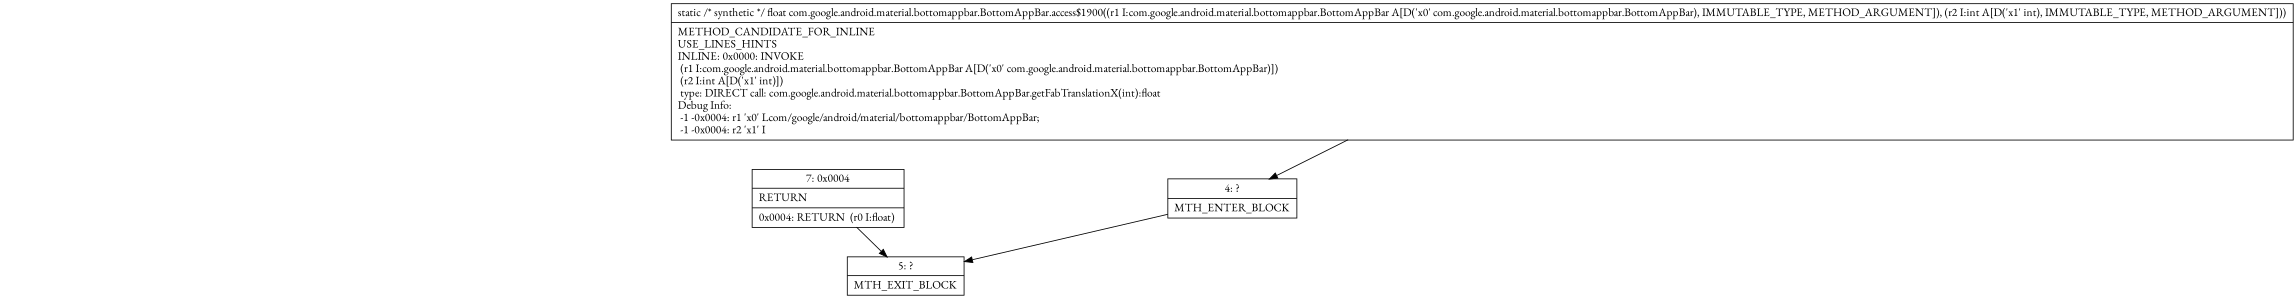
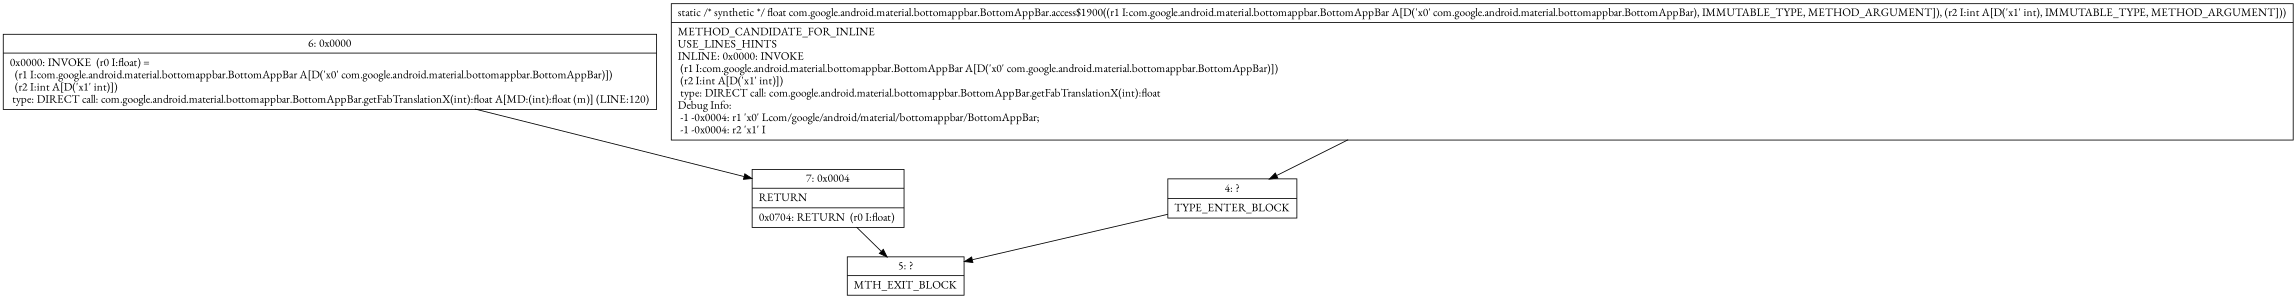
node "6: 0x0000": added
node "4: ?": text "MTH_ENTER_BLOCK" -> "TYPE_ENTER_BLOCK"
node "7: 0x0004": text "0x0004: RETURN  (r0 I:float)" -> "0x0704: RETURN  (r0 I:float)"
